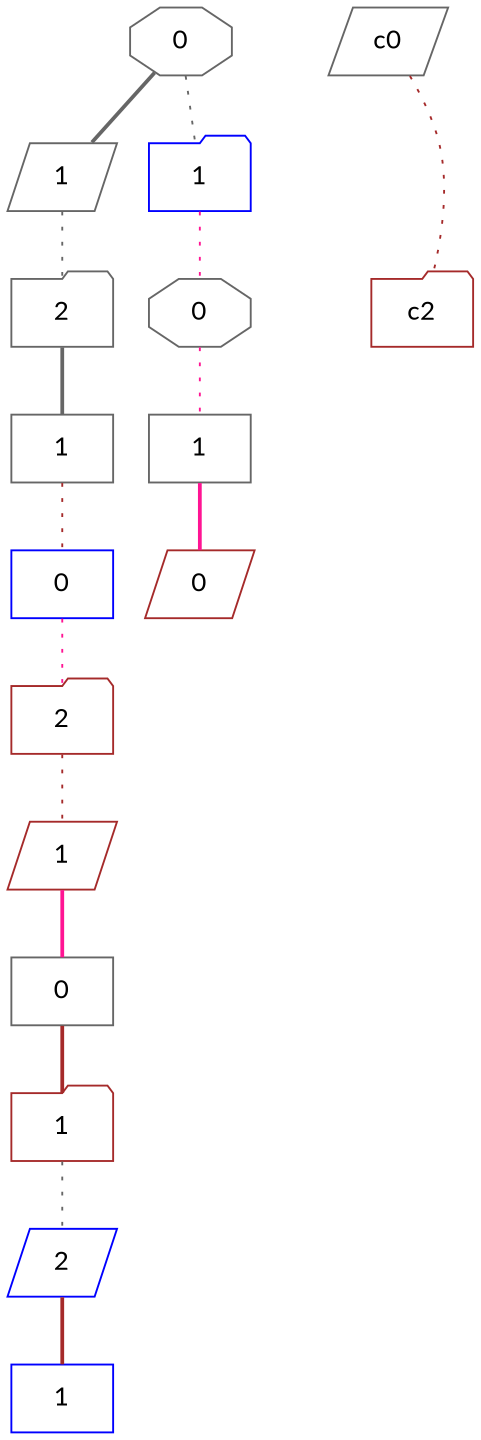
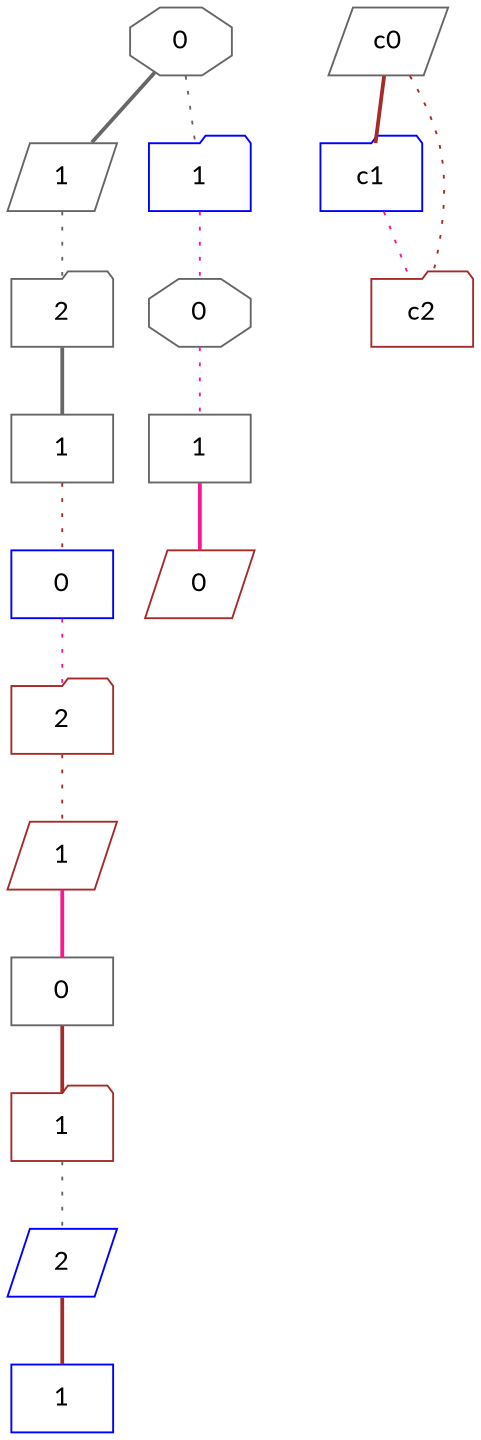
node "c1": added
